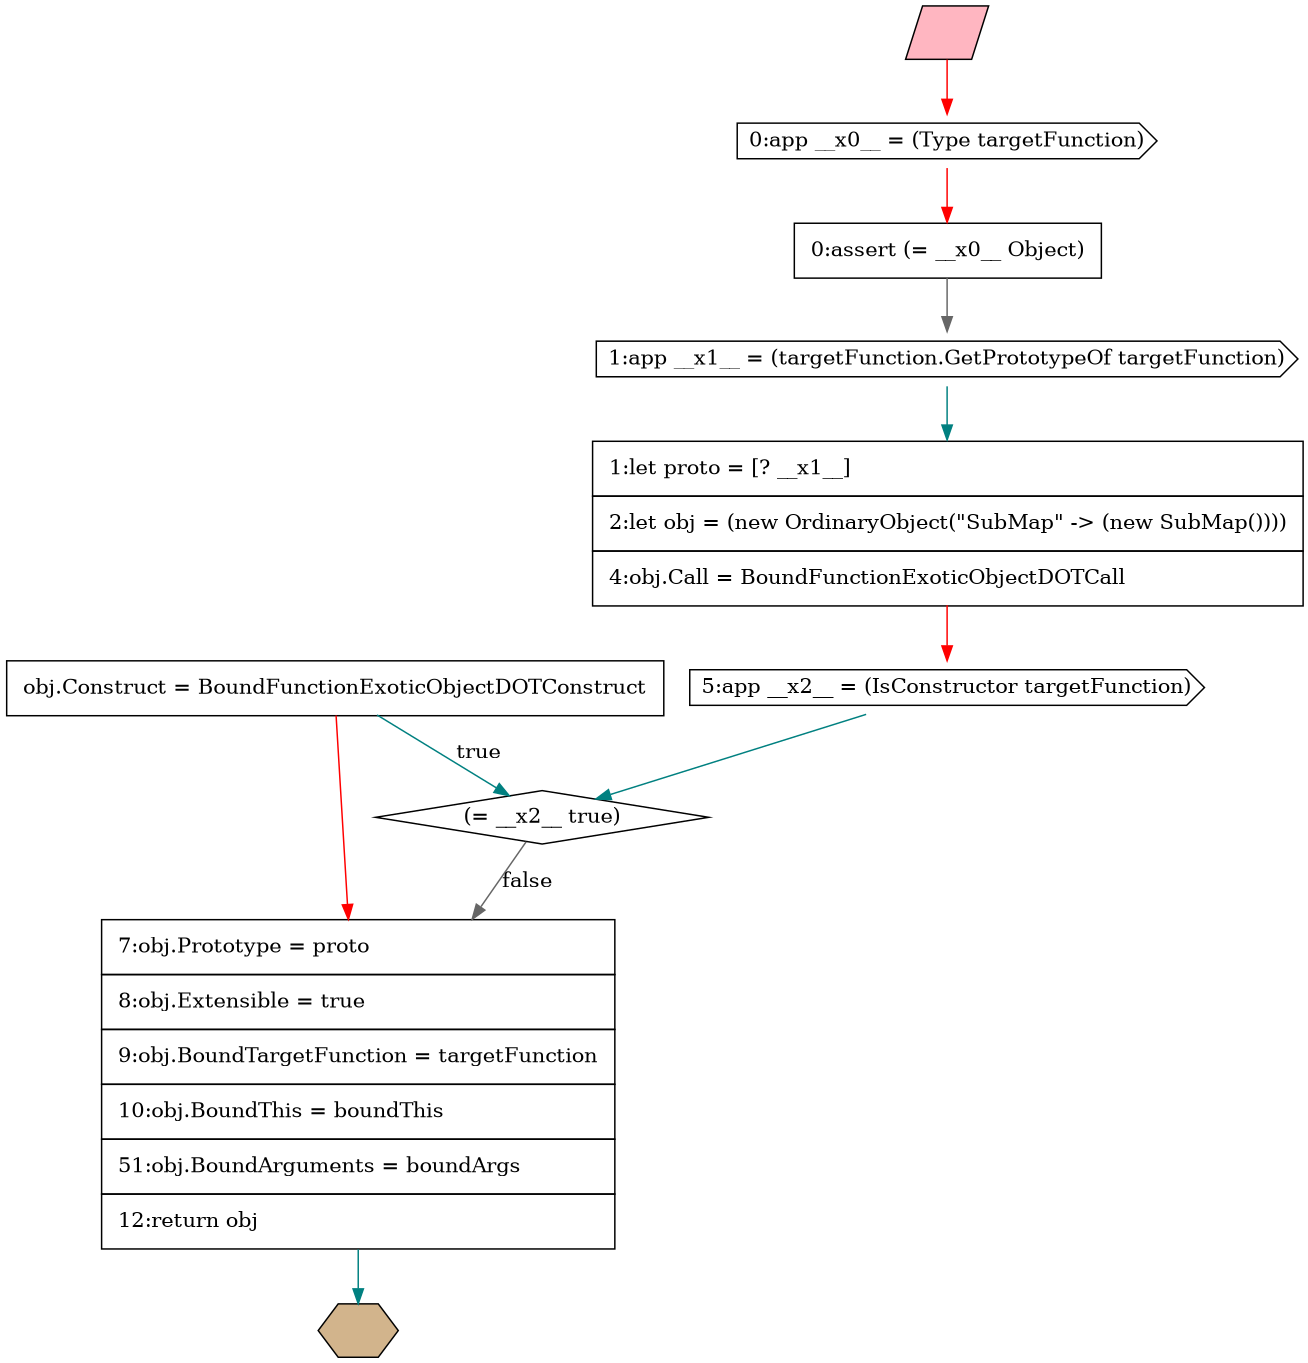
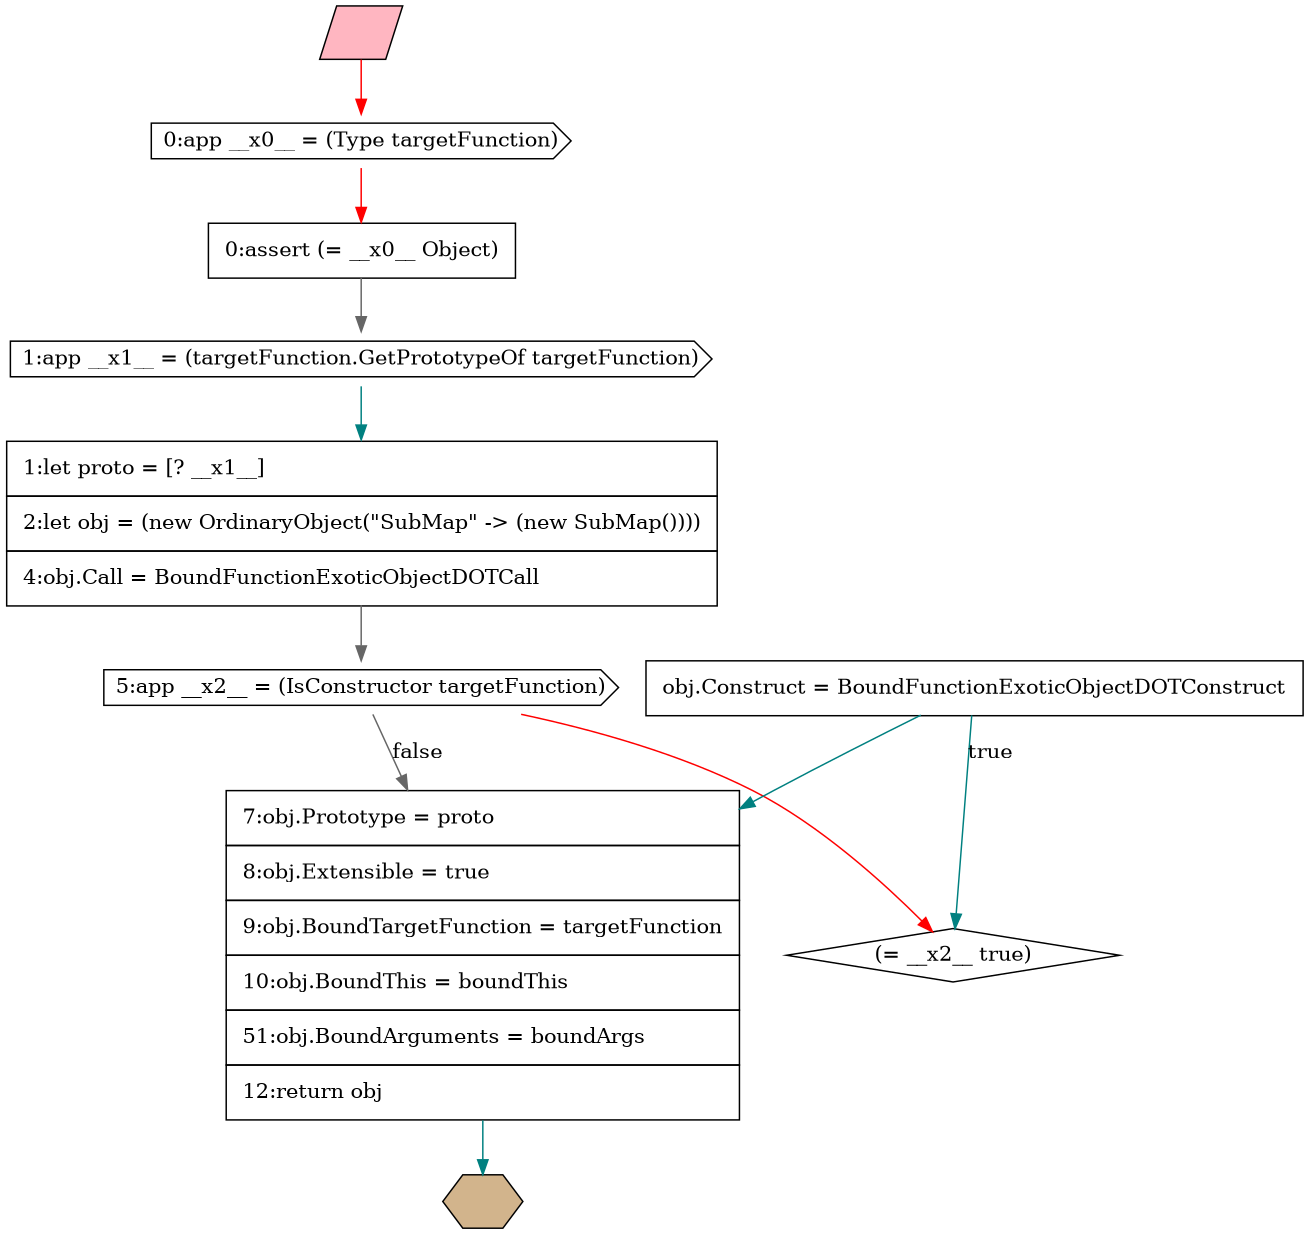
edge "1:let proto = [? __x1__]" -> "5:app __x2__ = (IsConstructor targetFunction)": color red -> gray40
edge "5:app __x2__ = (IsConstructor targetFunction)" -> "(= __x2__ true)": color teal -> red
edge "obj.Construct = BoundFunctionExoticObjectDOTConstruct" -> "7:obj.Prototype = proto": color red -> teal
edge "(= __x2__ true)" -> "7:obj.Prototype = proto": now "5:app __x2__ = (IsConstructor targetFunction)" -> "7:obj.Prototype = proto"
